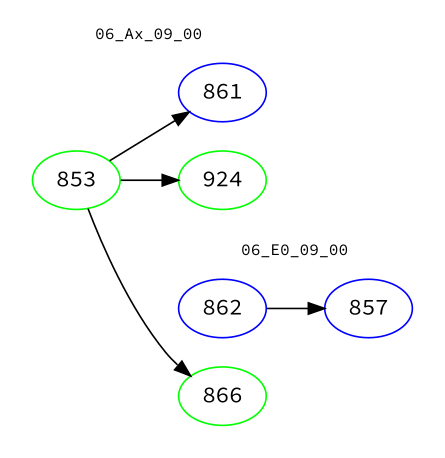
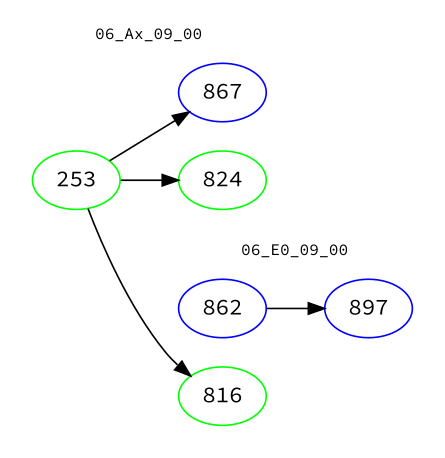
node "861": label "861" -> "867"
node "853": label "853" -> "253"
node "924": label "924" -> "824"
node "857": label "857" -> "897"
node "866": label "866" -> "816"
